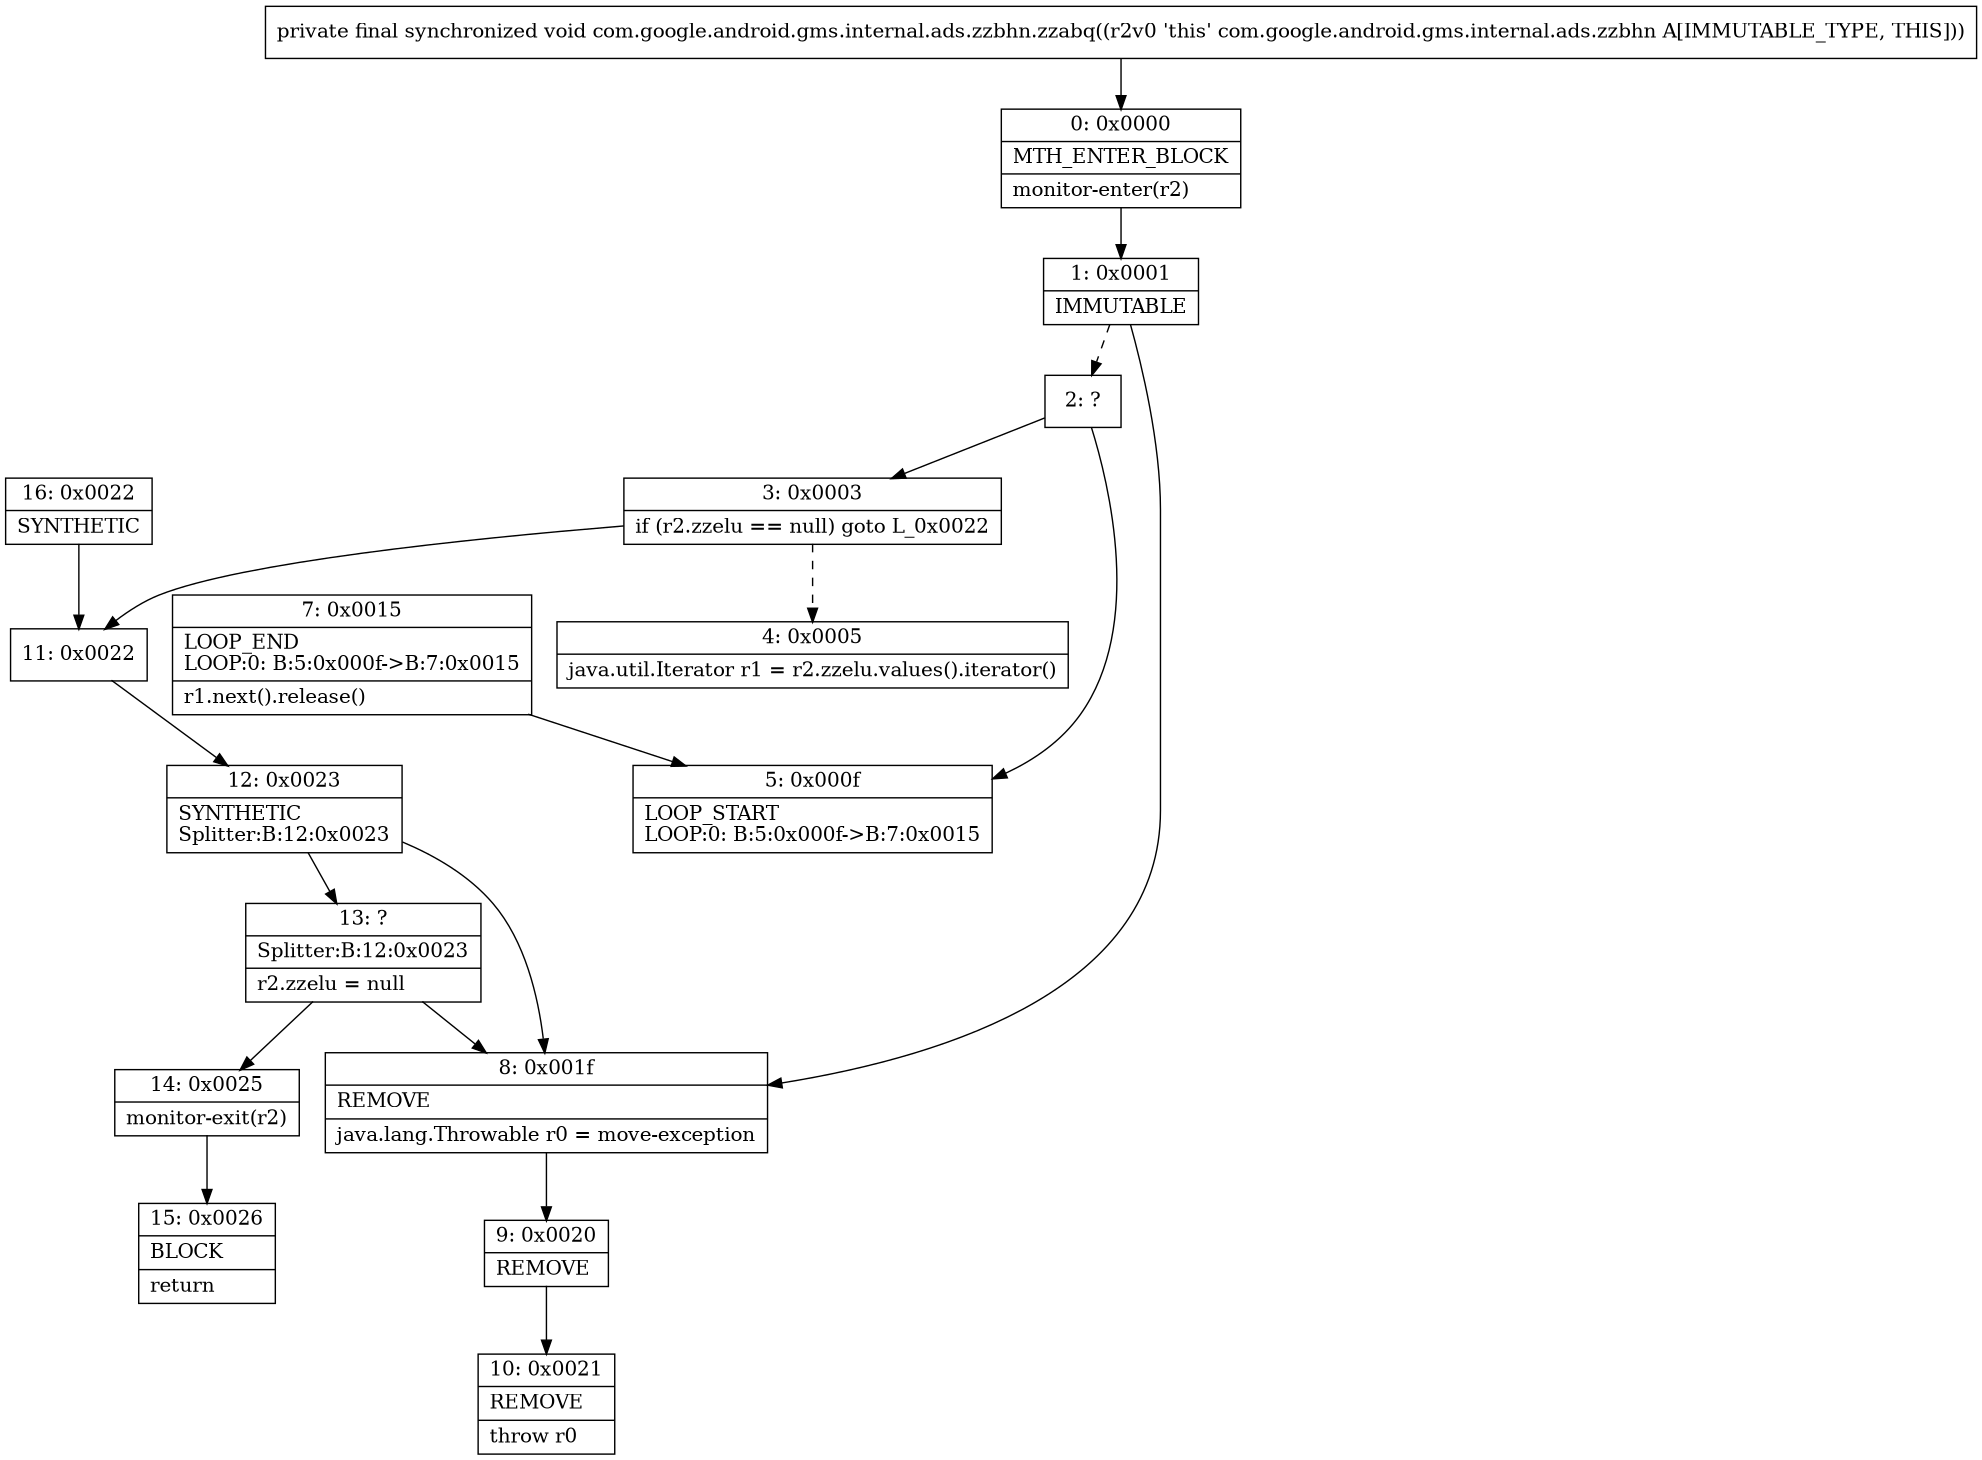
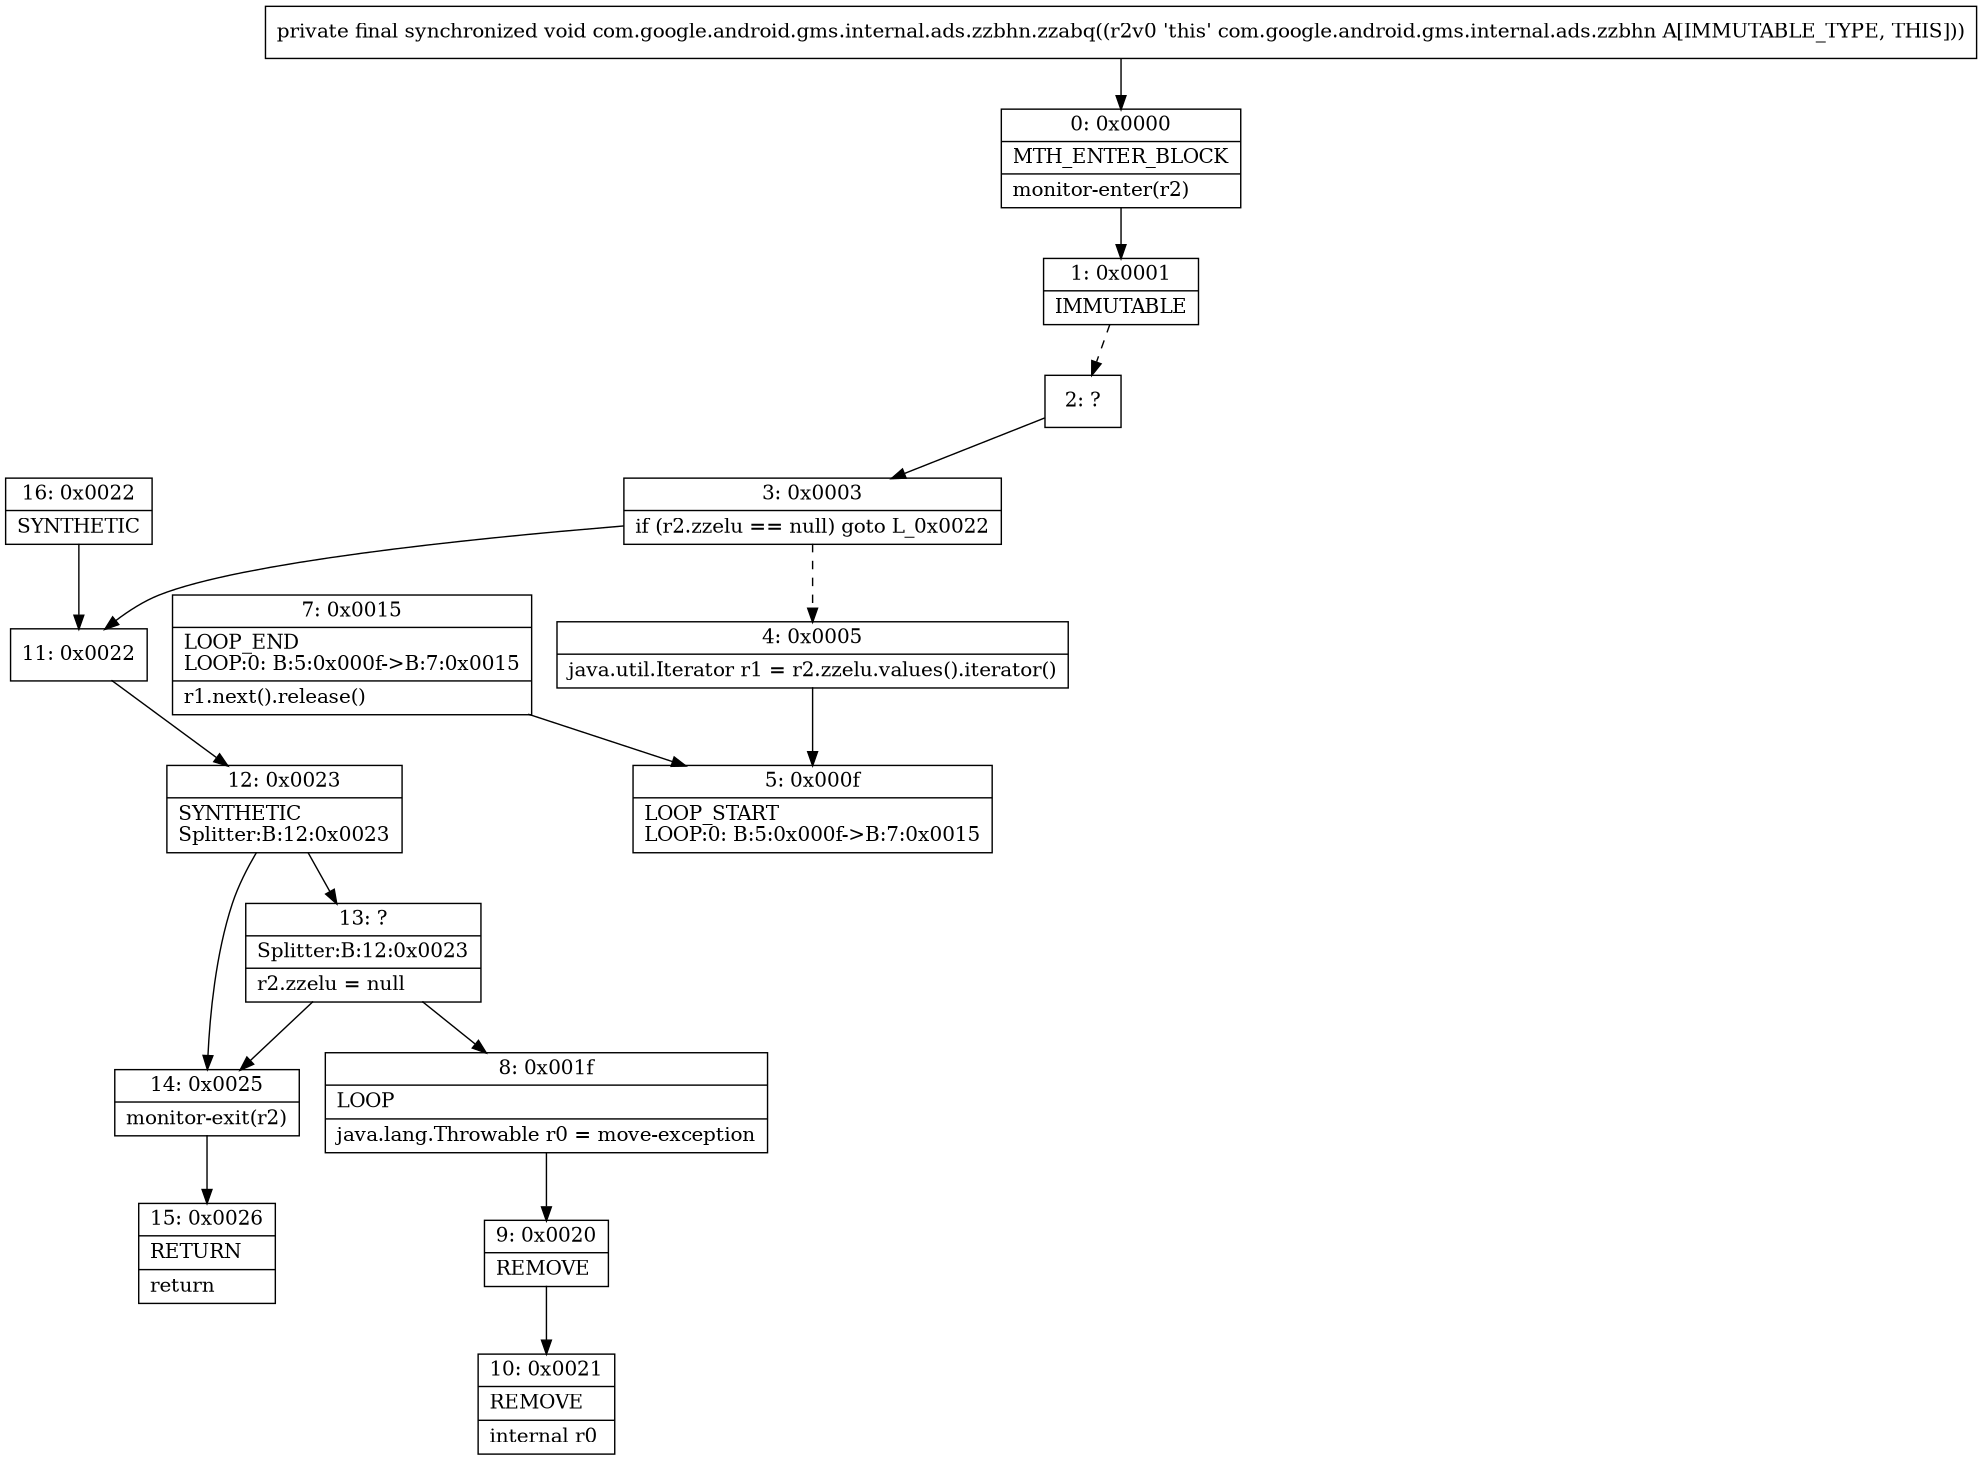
edge "2: ?" -> "5: 0x000f": now "4: 0x0005" -> "5: 0x000f"
edge "1: 0x0001" -> "8: 0x001f": removed
edge "12: 0x0023" -> "8: 0x001f": now "12: 0x0023" -> "14: 0x0025"
node "8: 0x001f": text "REMOVE" -> "LOOP"
node "15: 0x0026": text "BLOCK" -> "RETURN"
node "10: 0x0021": text "throw r0" -> "internal r0"
